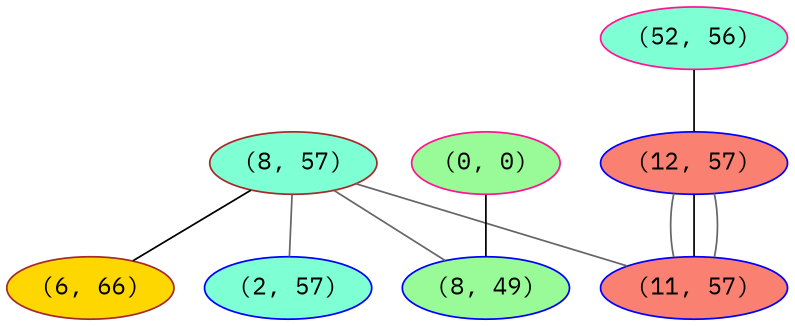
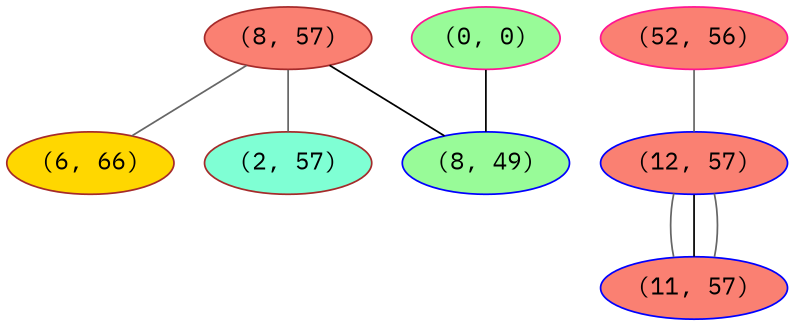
node "(52, 56)": fillcolor aquamarine -> salmon
edge "(52, 56)" -- "(12, 57)": color black -> gray40
node "(8, 57)": fillcolor aquamarine -> salmon
edge "(8, 57)" -- "(6, 66)": color black -> gray40
edge "(8, 57)" -- "(8, 49)": color gray40 -> black
edge "(8, 57)" -- "(11, 57)": removed
node "(2, 57)": color blue -> brown
